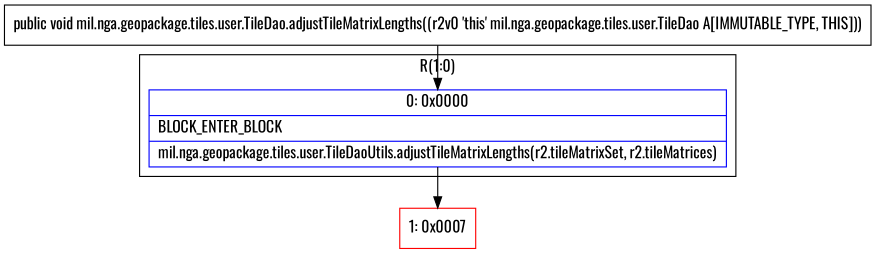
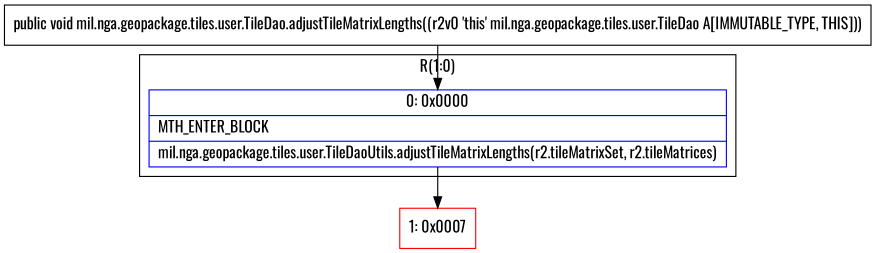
node "0: 0x0000": text "BLOCK_ENTER_BLOCK" -> "MTH_ENTER_BLOCK"
